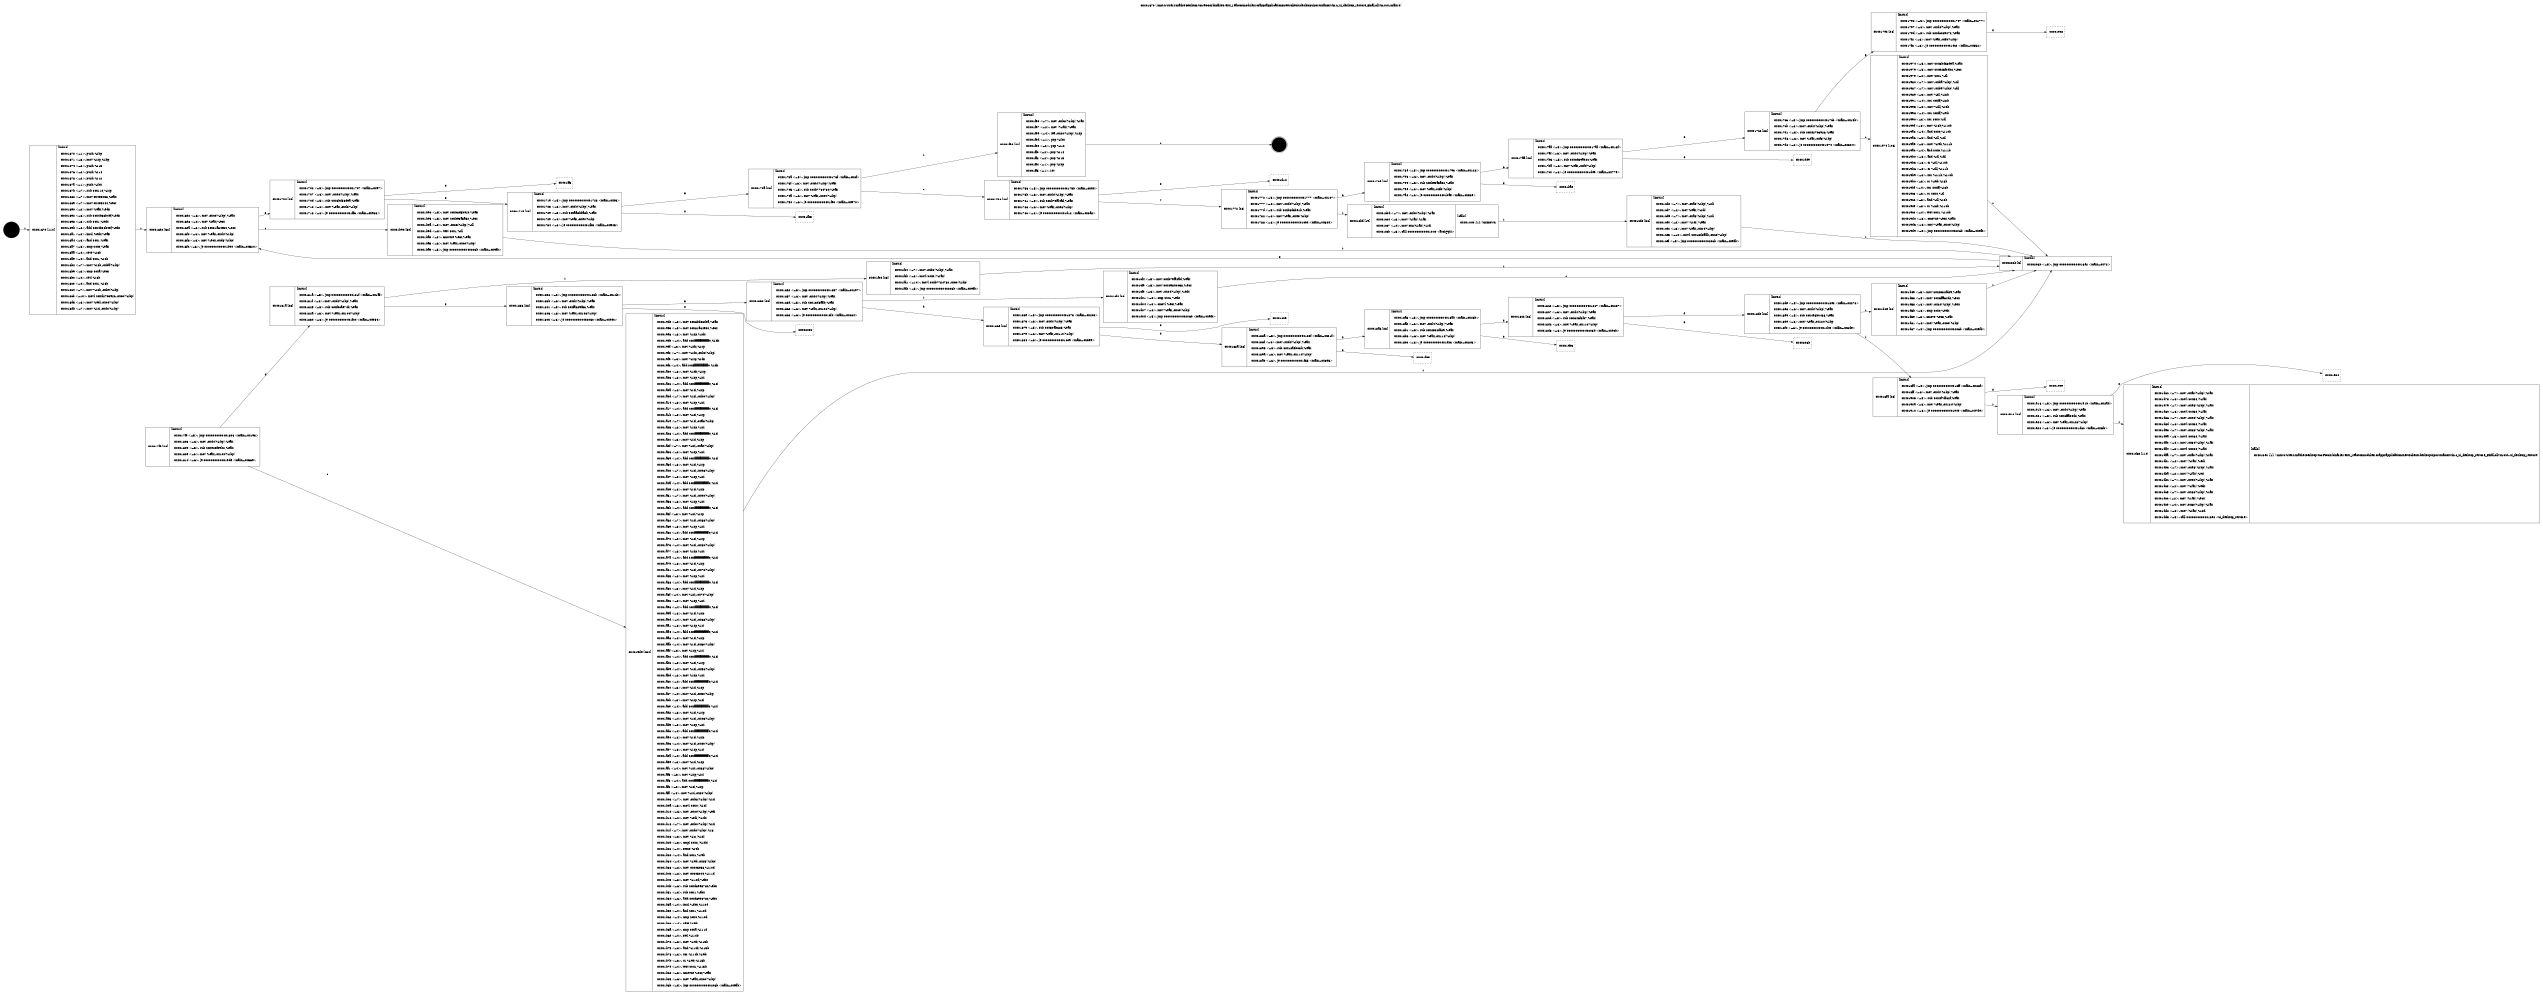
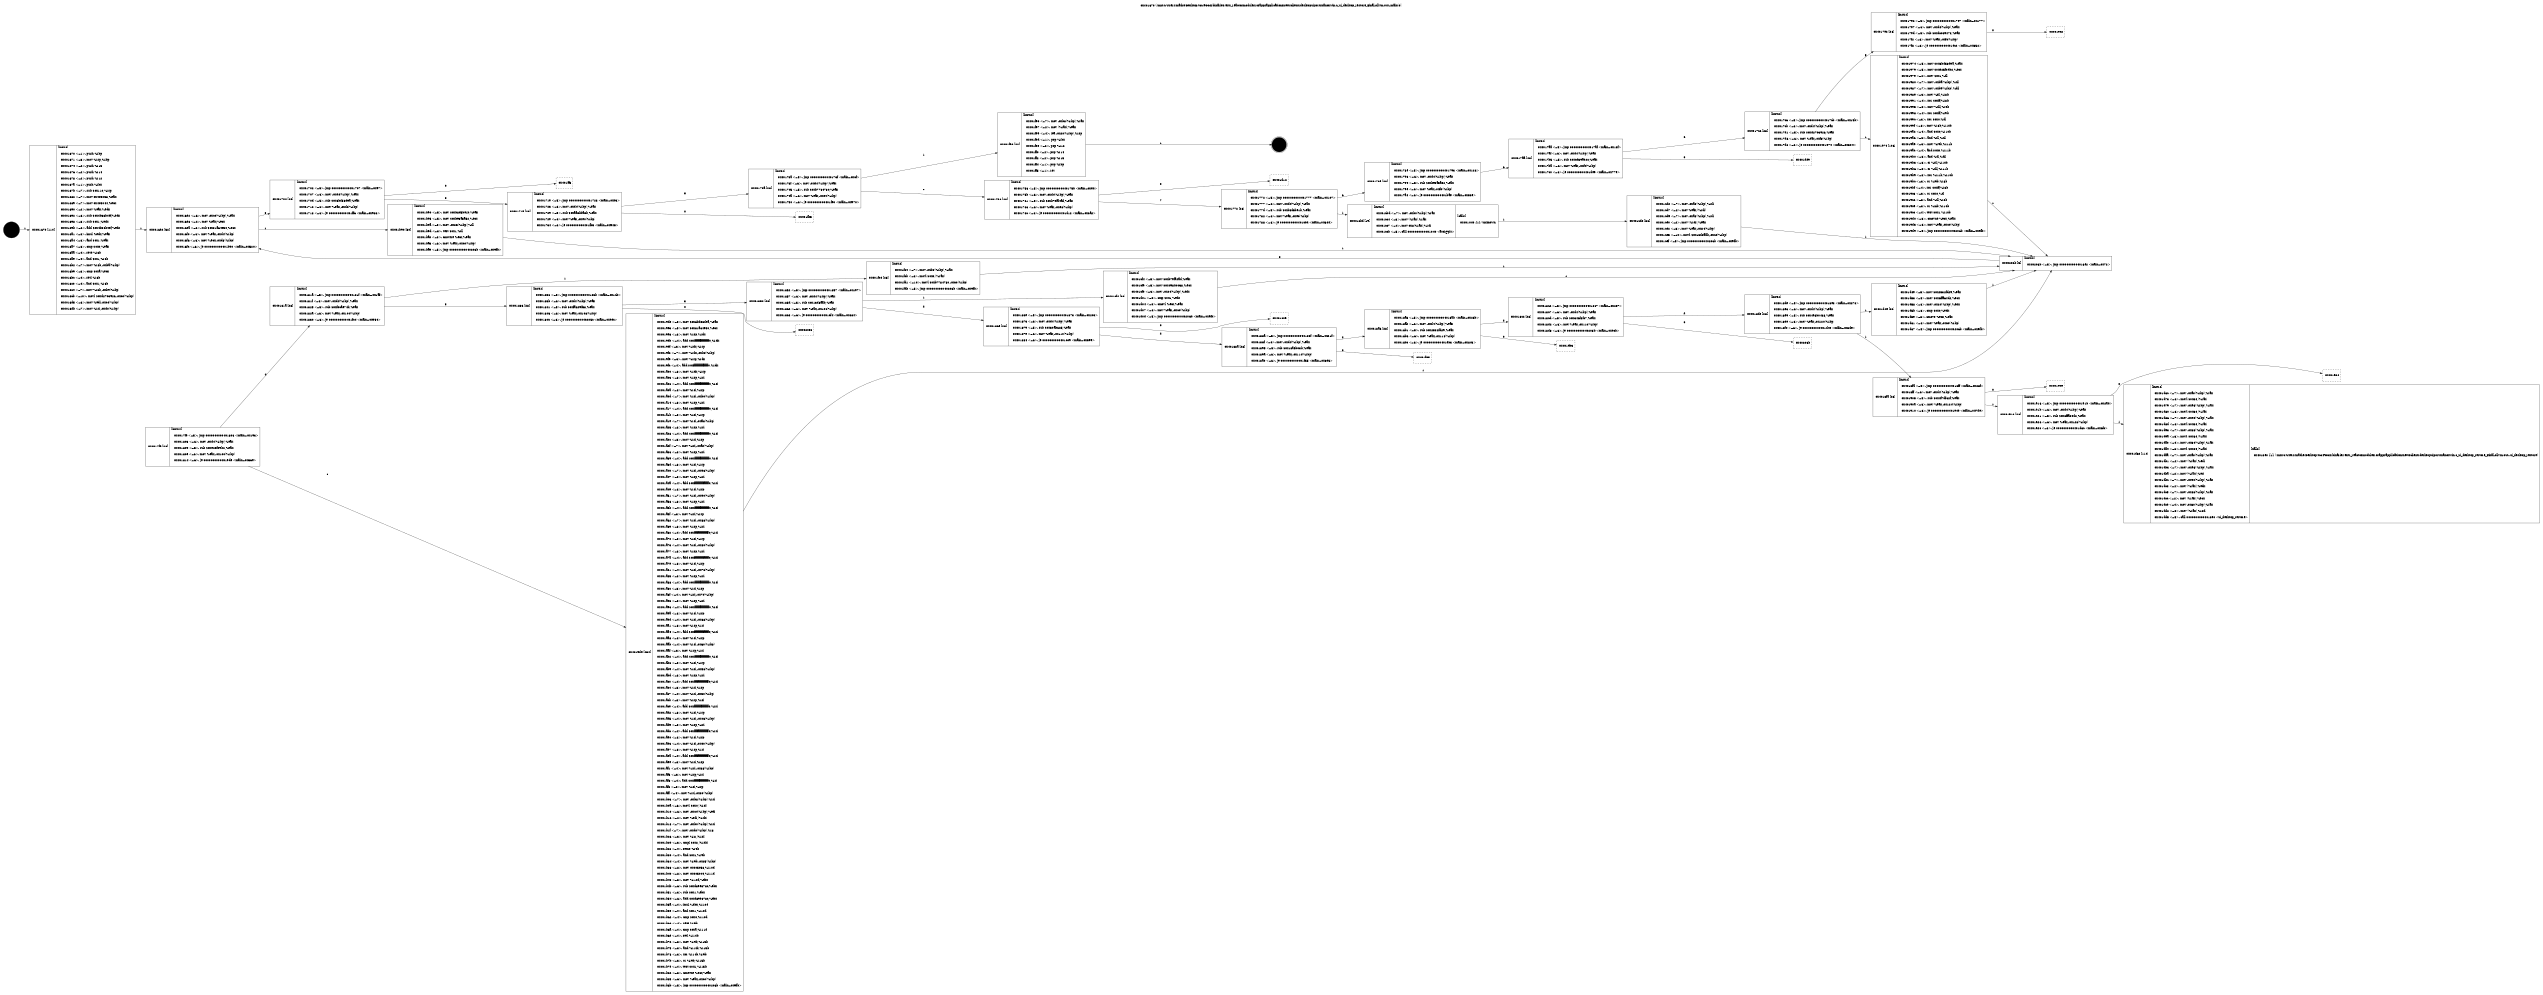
node "0x401bae": removed
